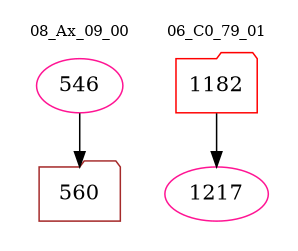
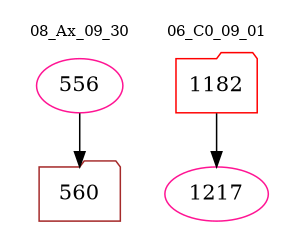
cluster "08_Ax_09_00": label "08_Ax_09_00" -> "08_Ax_09_30"
cluster "06_C0_79_01": label "06_C0_79_01" -> "06_C0_09_01"
node "546": label "546" -> "556"
